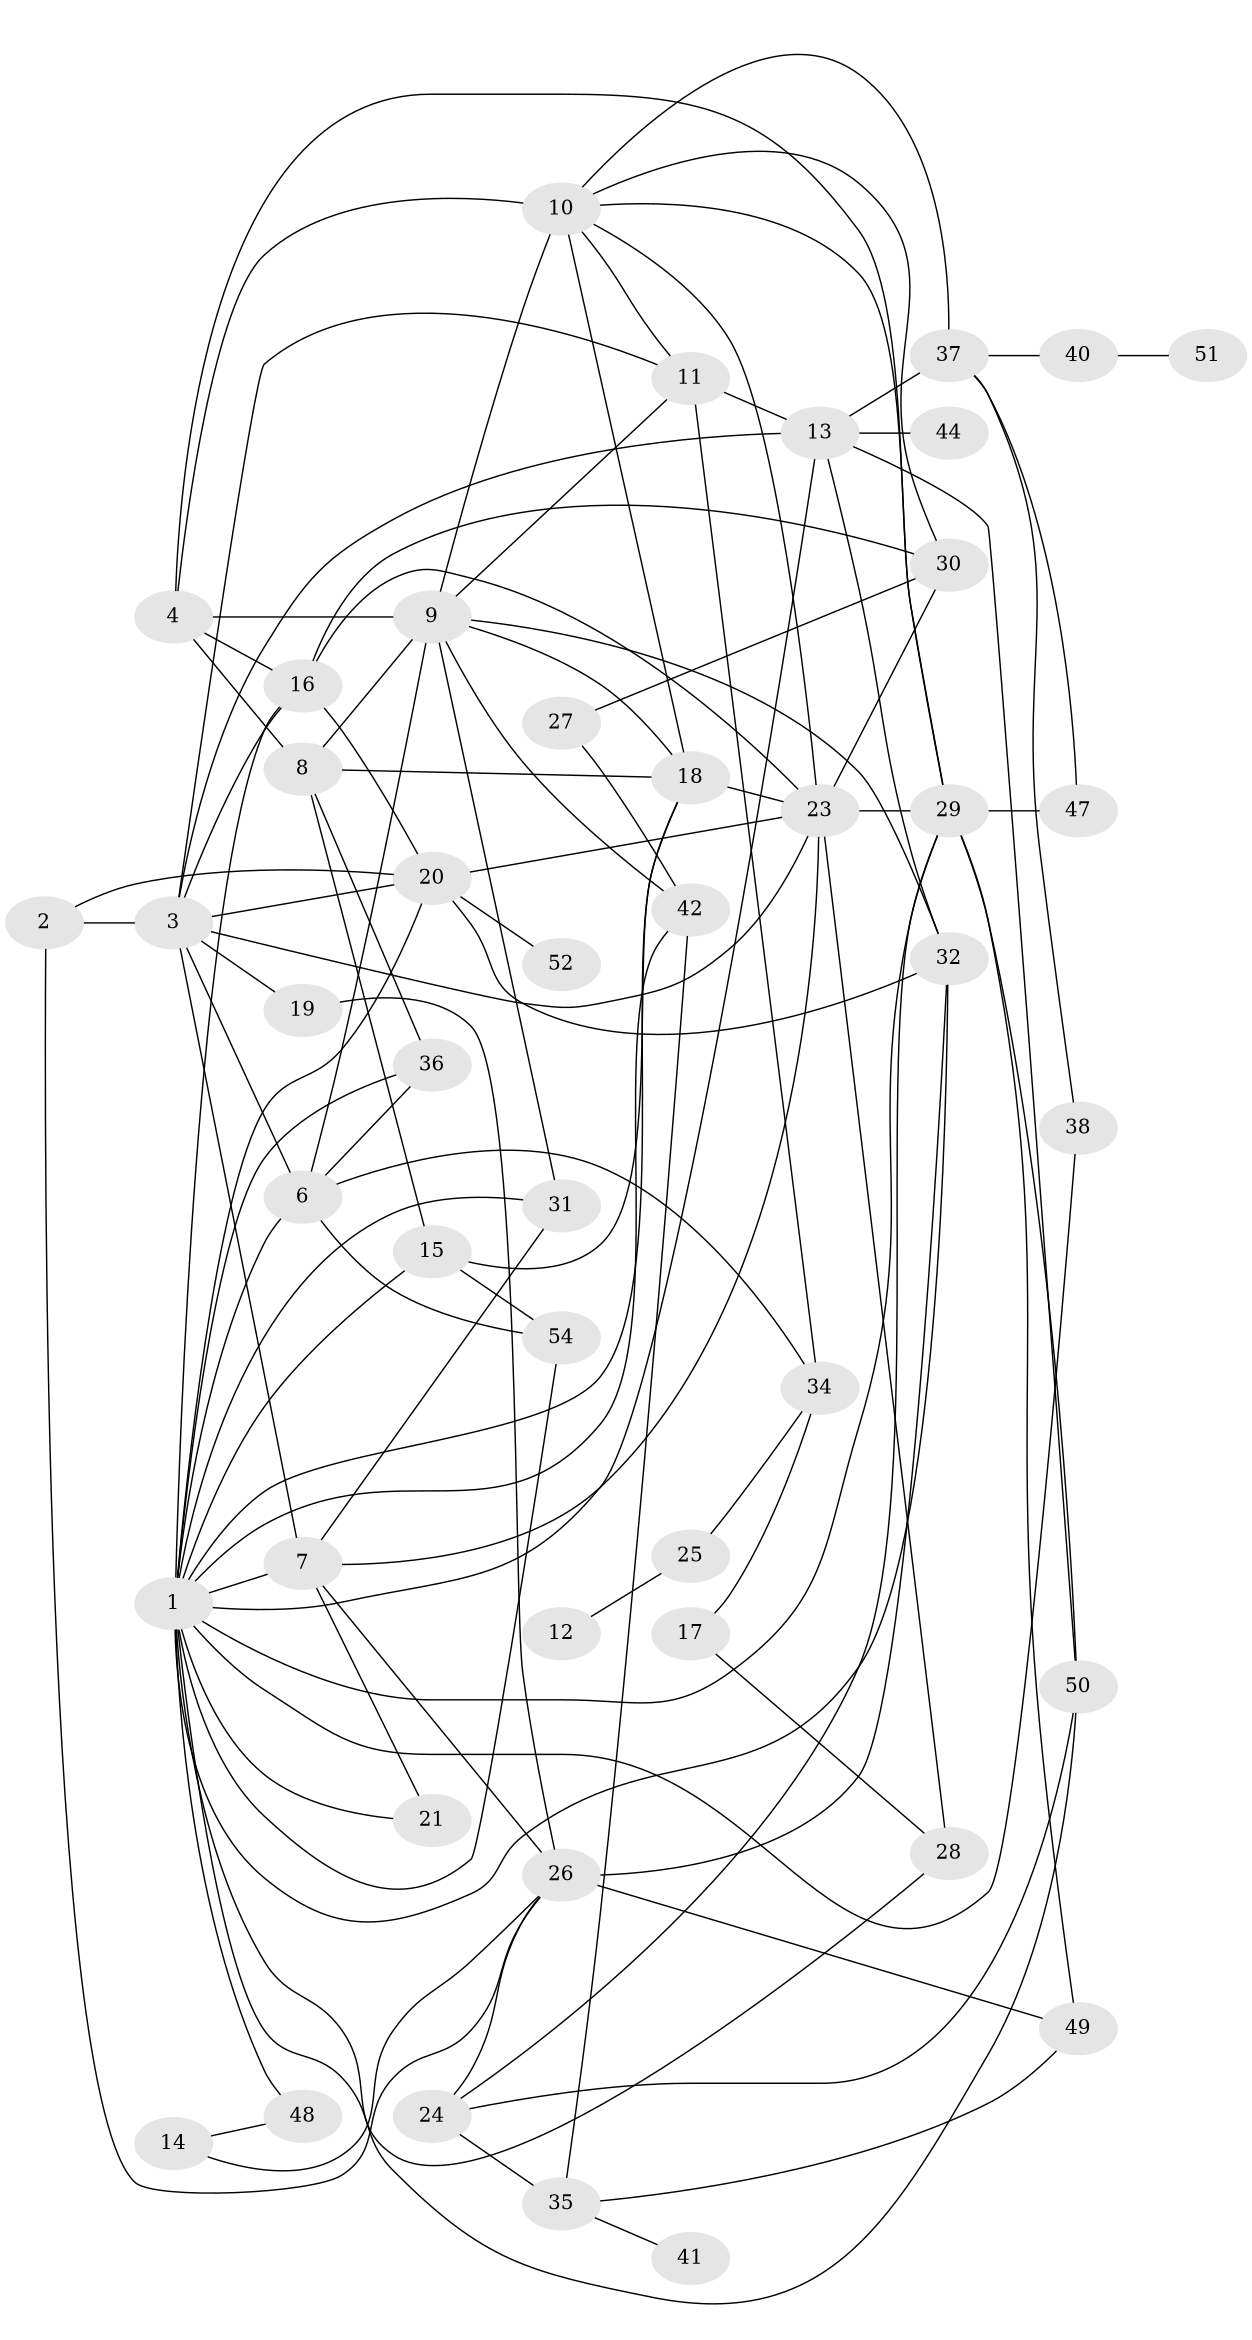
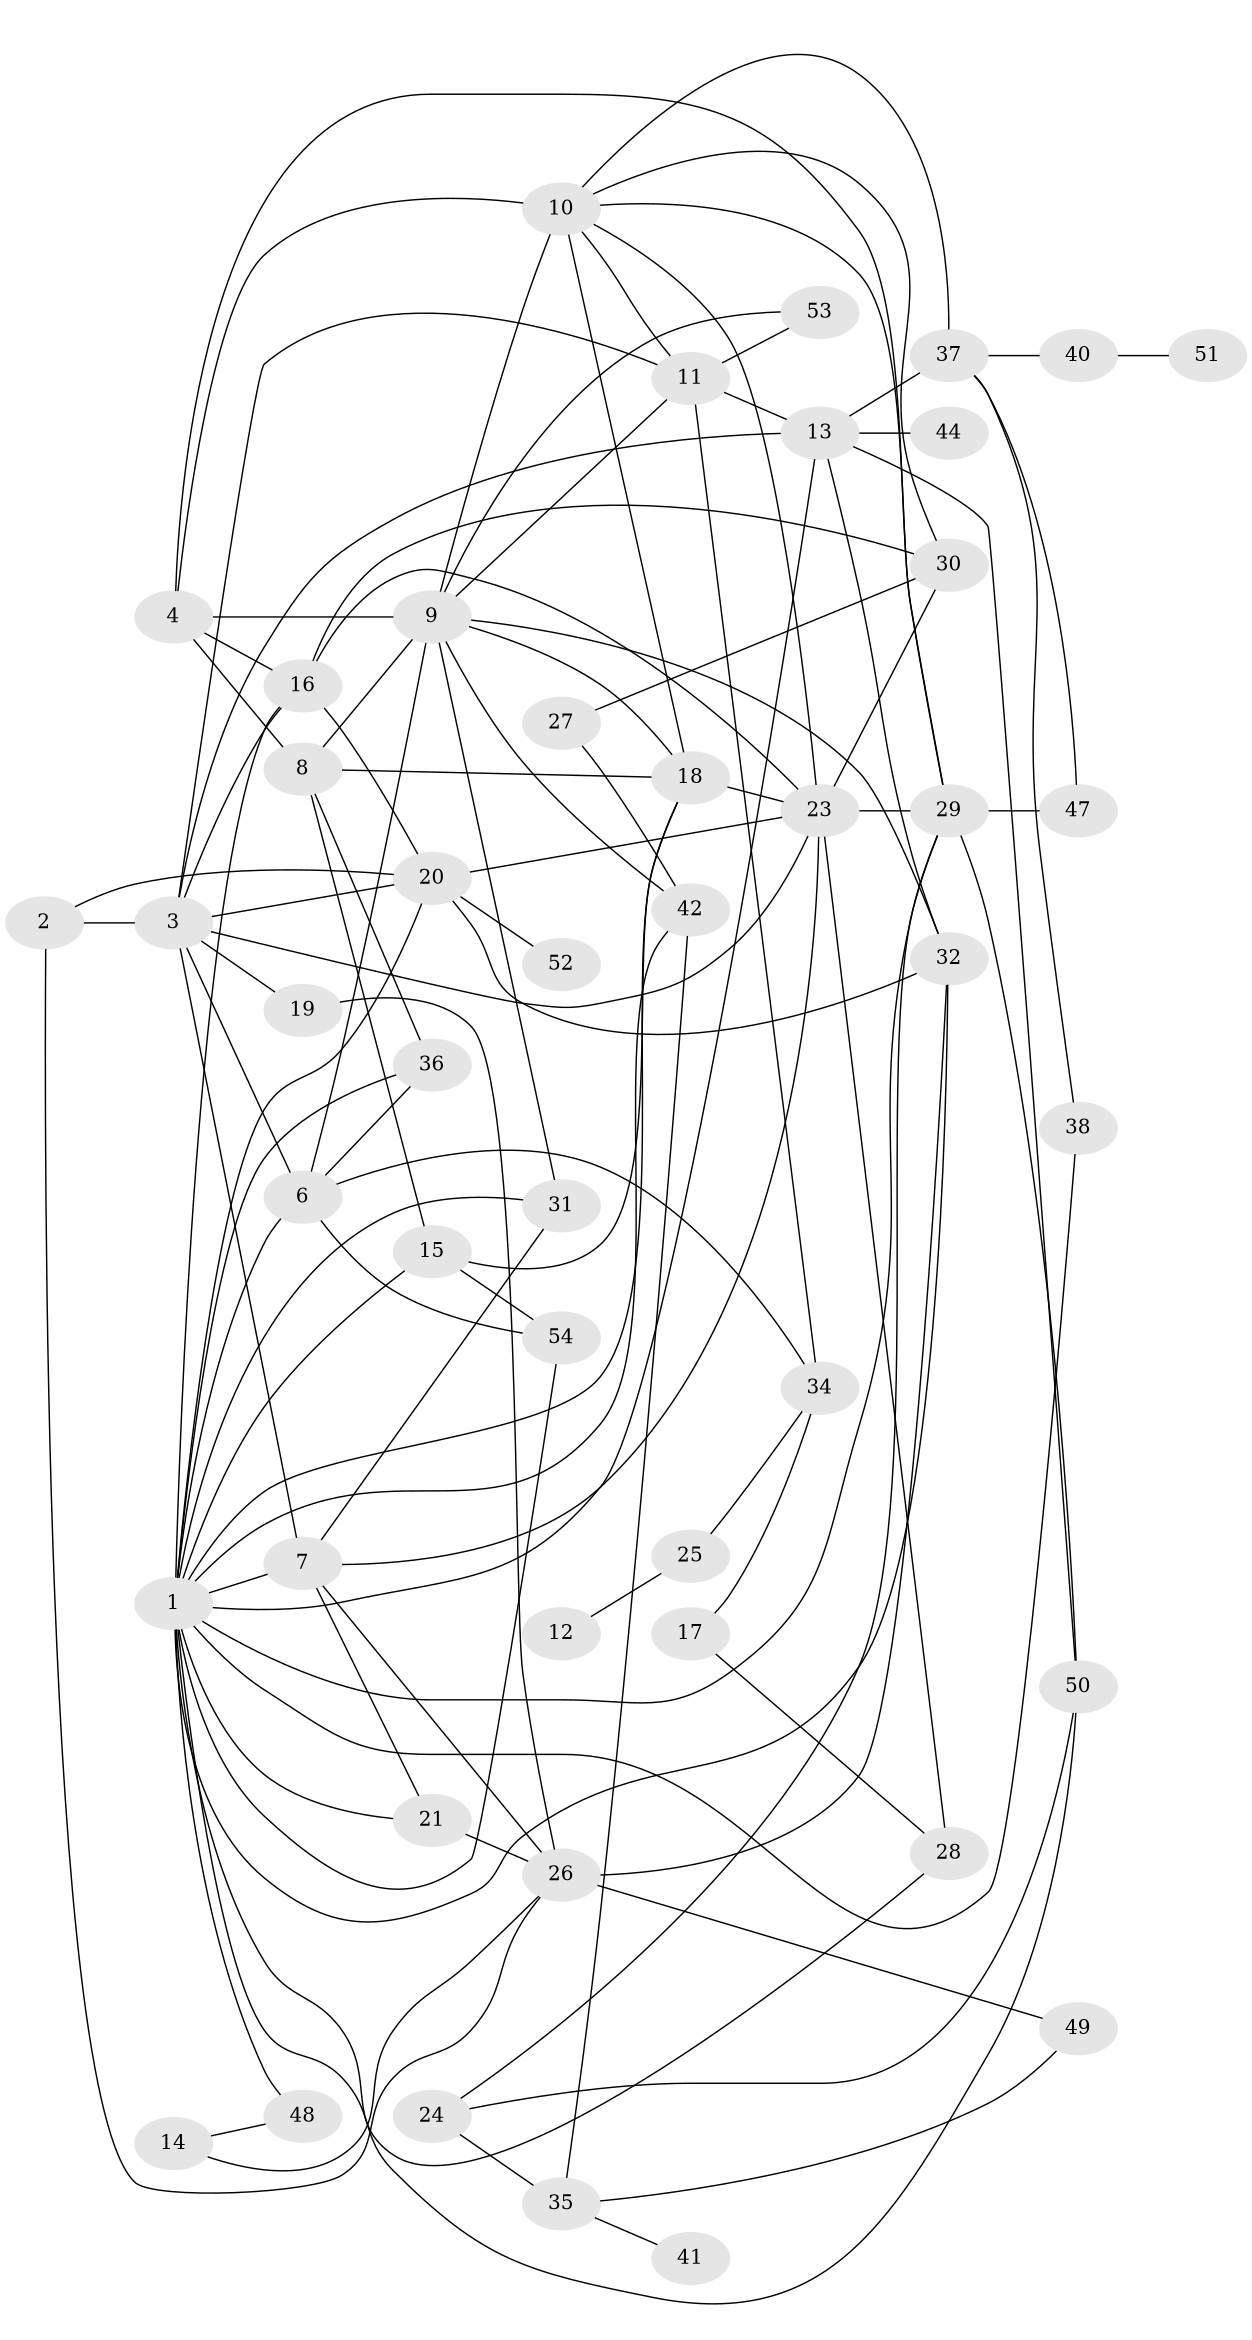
node "53": added
edge "29" -- "49": removed
edge "26" -- "24": now "26" -- "21"
